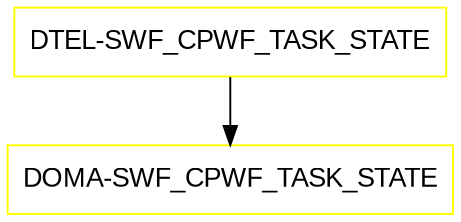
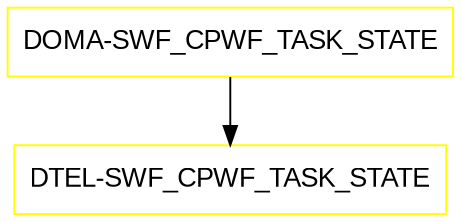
edge "DTEL-SWF_CPWF_TASK_STATE" -> "DOMA-SWF_CPWF_TASK_STATE": reversed
